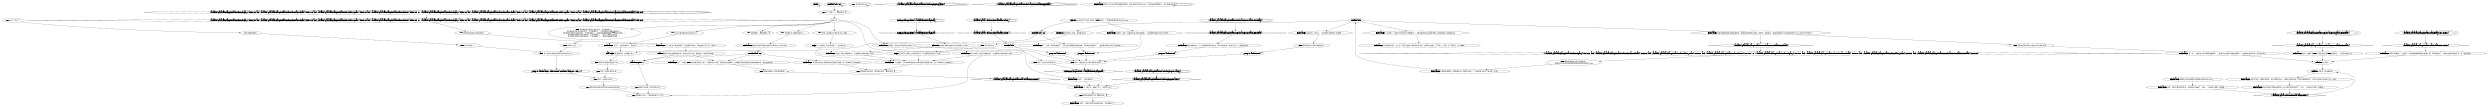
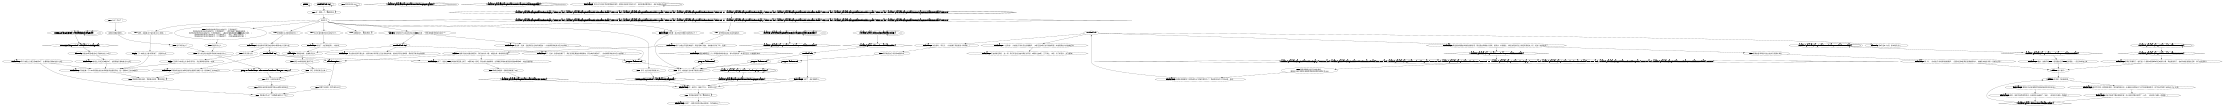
edge "天选之子" -> "Shivers: 当你听到了生命之光的名字——瑞瓦肖，一阵寒意顺着脊背流向全身……": added
edge "Rhetoric: 那*不是*一句话。跟本毫无意义。" -> "You: 我可没那么说。": now "Endurance: 像你这样终日渴望“忠诚”与“爱情”的人还有许多。" -> "You: 我可没那么说。"
node "Endurance: 现在*有*这么一个人带着激情来珍视过去。有句话说得好：执着于过去，方能塑造未来。": shape ellipse -> diamond
node "Endurance: 我会把你送回日落之前，太阳尚未从海平面上完全消失的时候。把你送回宗主国时期，爱情还可能存在的时候。": added
